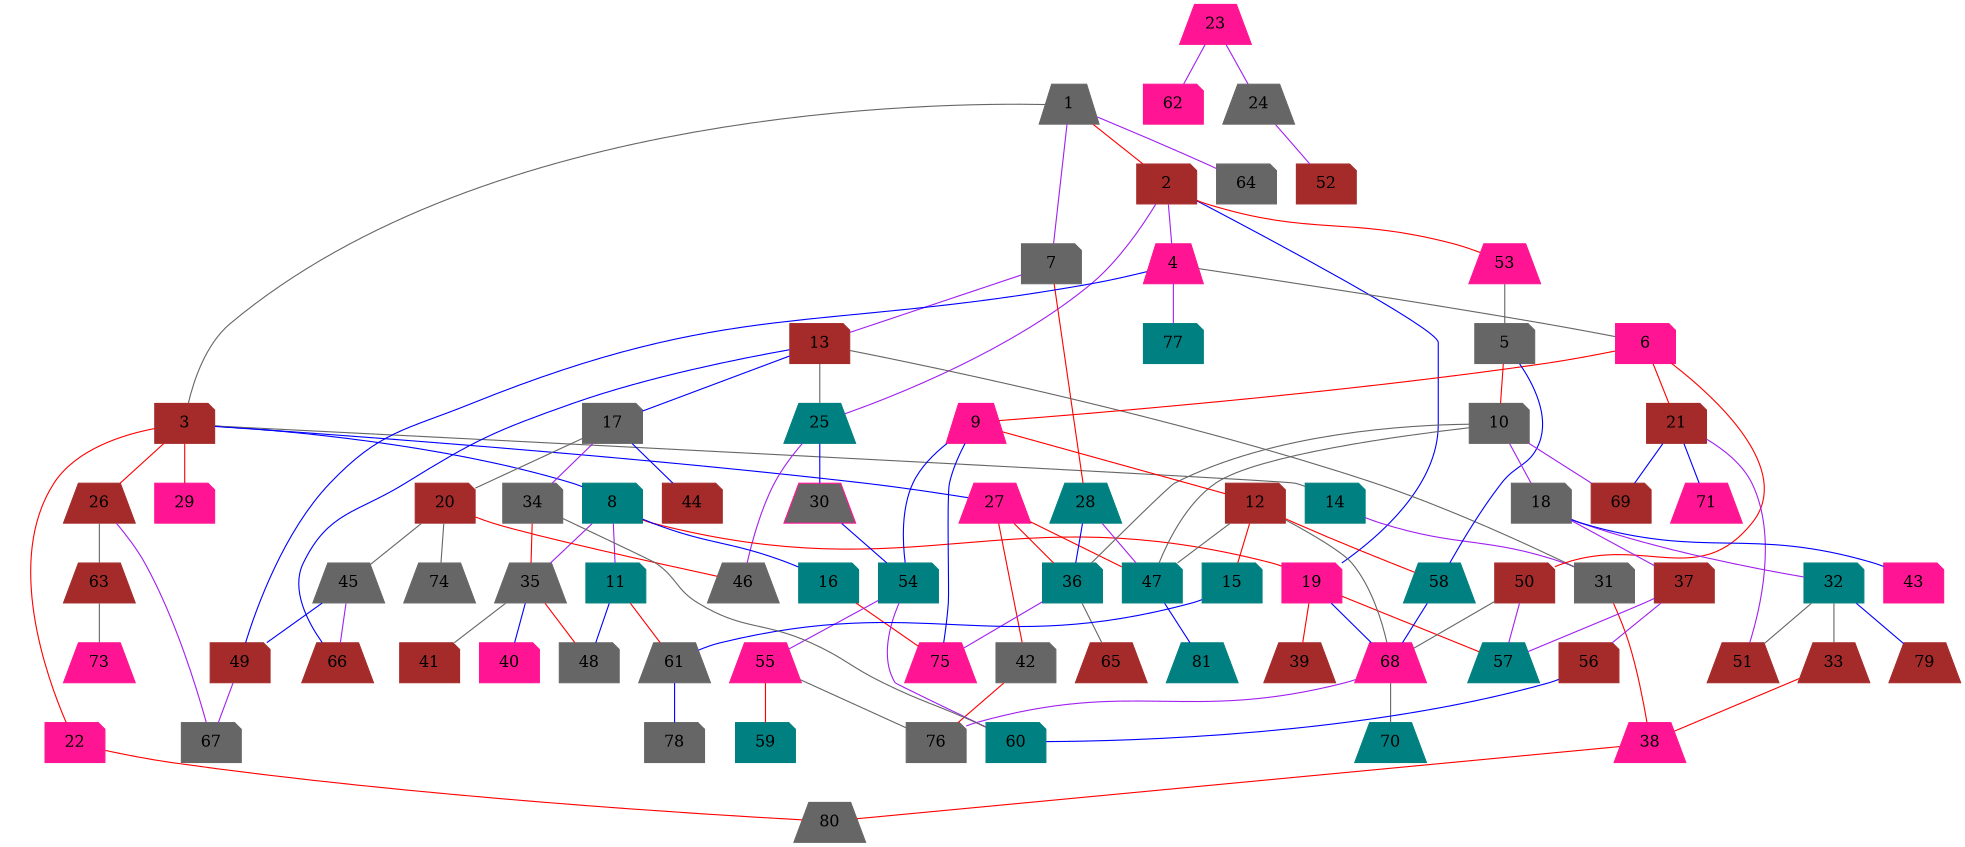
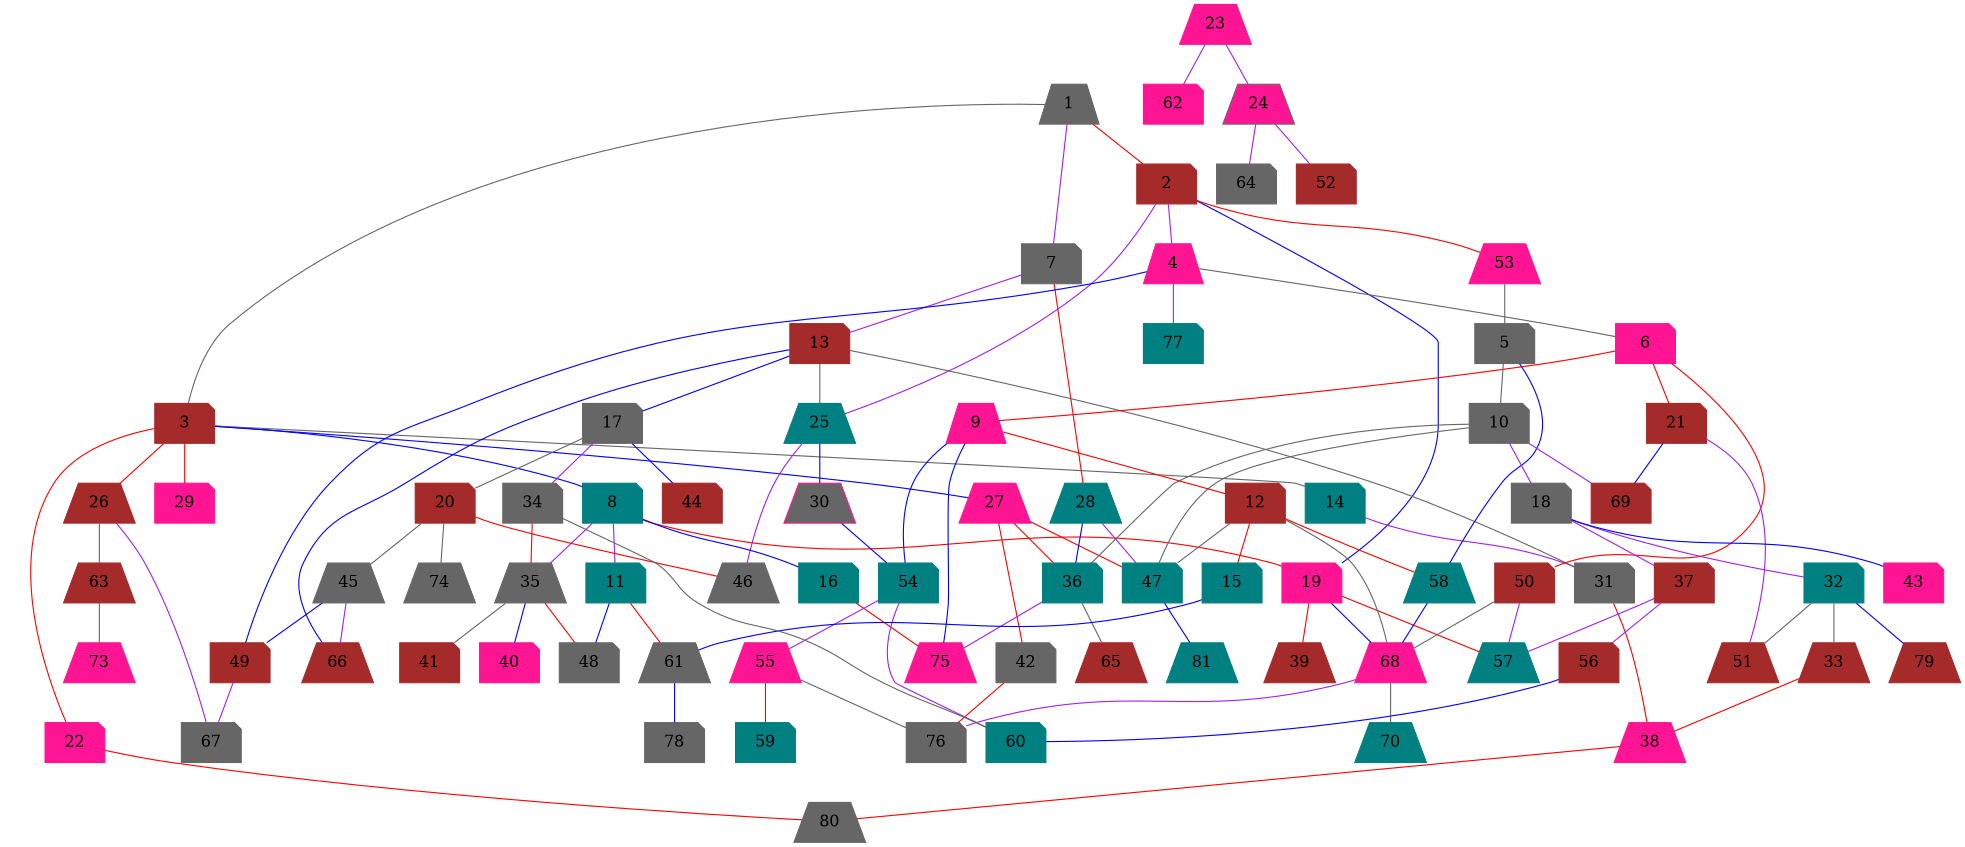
node "24": fillcolor gray40 -> deeppink
edge "1" -- "64": now "24" -- "64"
edge "5" -- "10": color red -> gray40
node "71": removed
